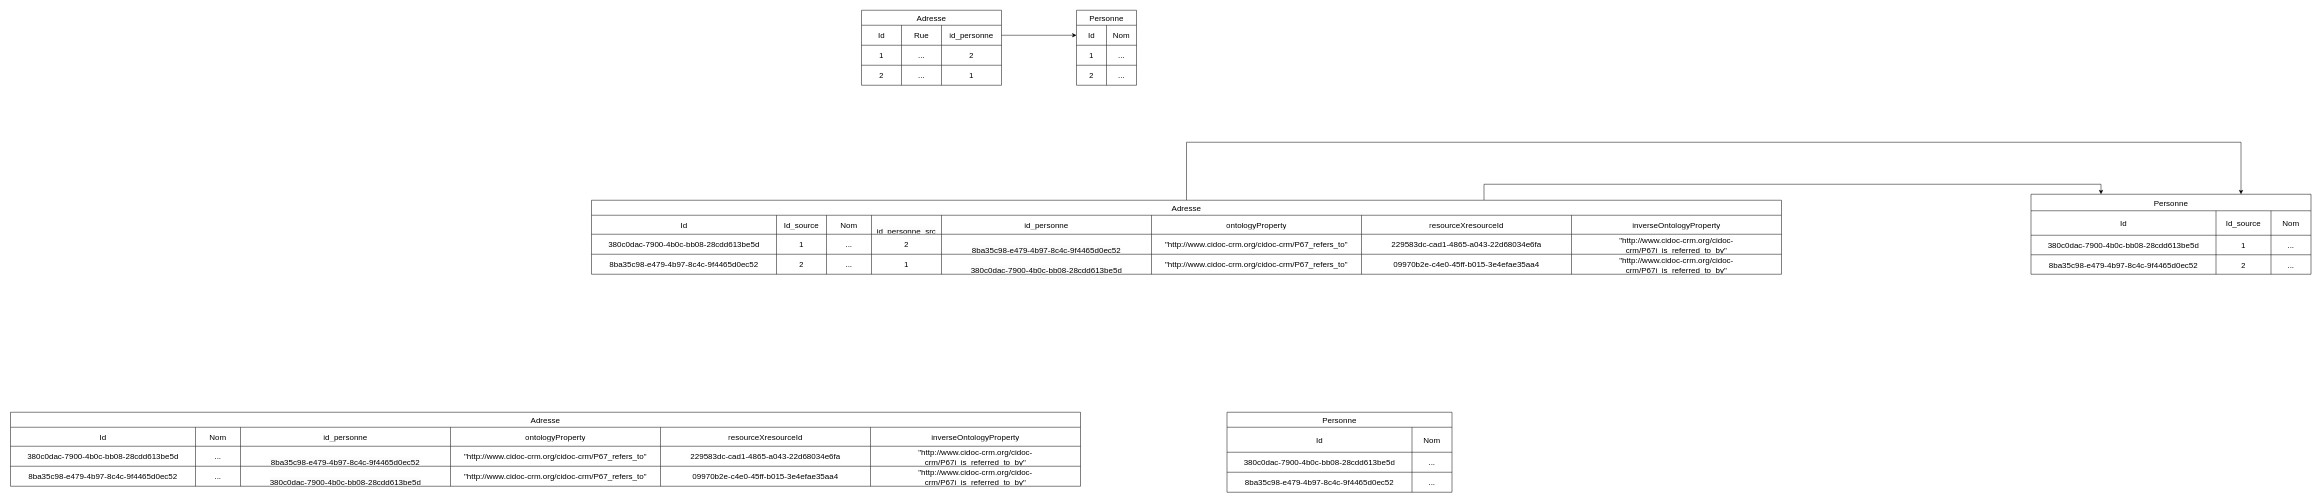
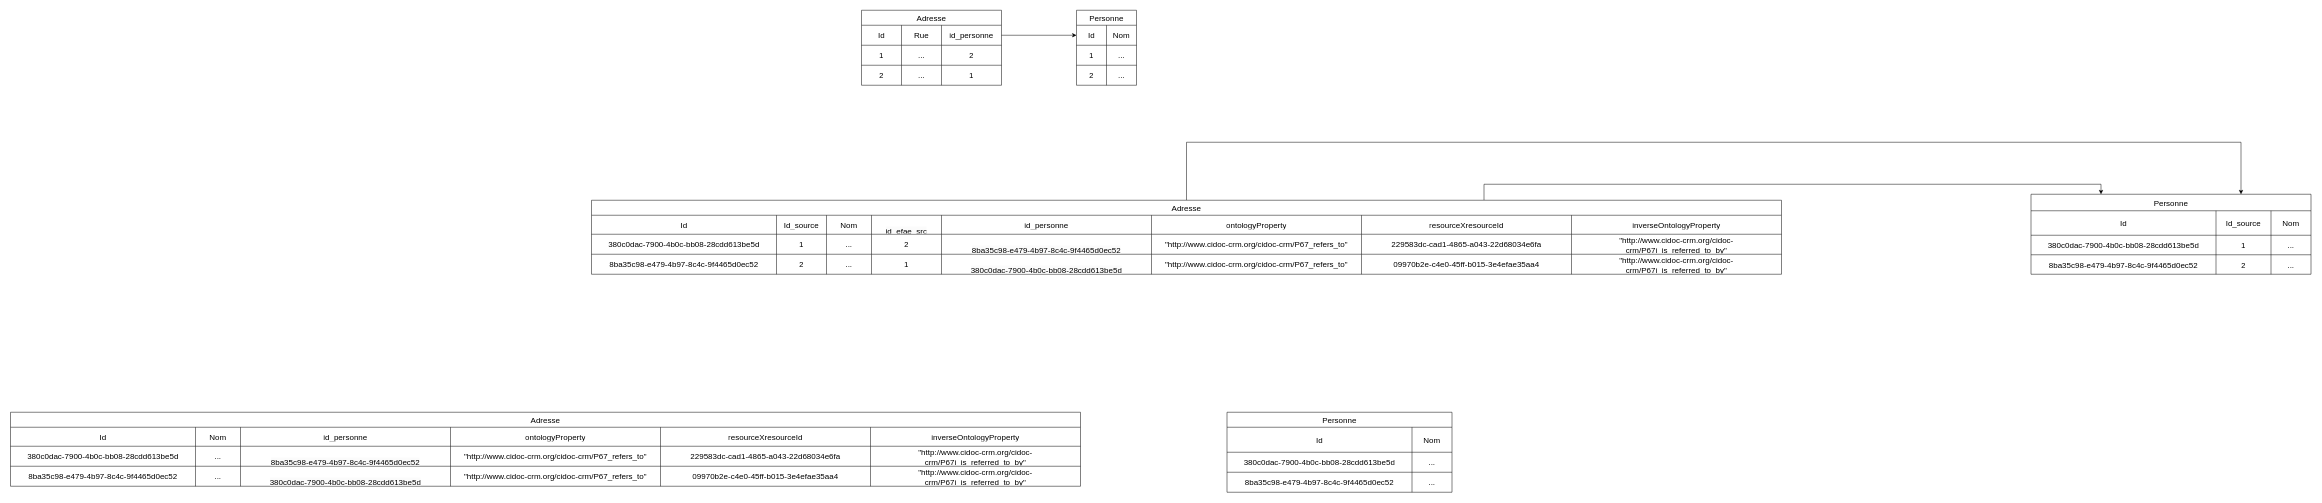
node "id_personne_src": label "id_personne_src" -> "id_efae_src"
